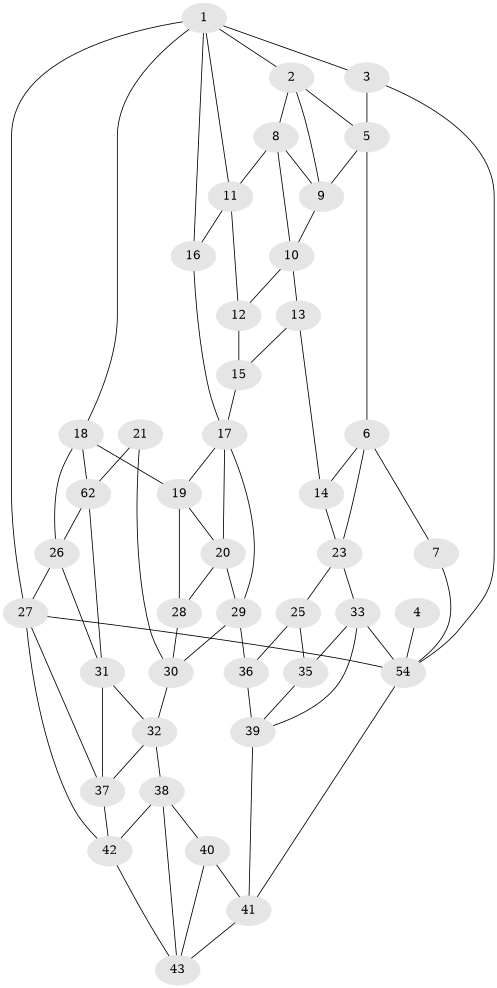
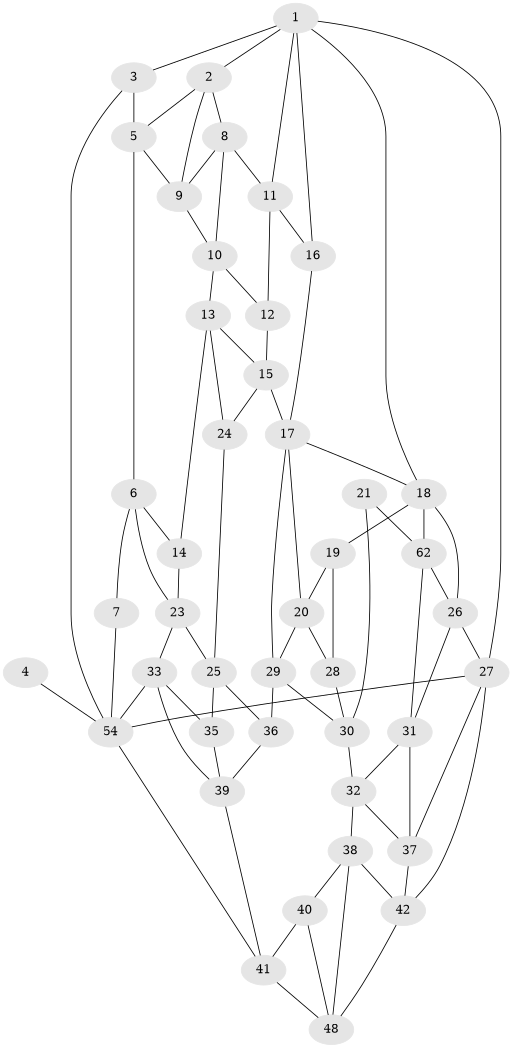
node "24": added
edge "17" -- "19": now "17" -- "18"
node "43": label "43" -> "48"
